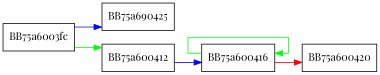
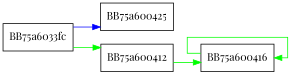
node "BB75a690425": label "BB75a690425" -> "BB75a600425"
node "BB75a6003fc": label "BB75a6003fc" -> "BB75a6033fc"
node "BB75a600420": removed
edge "BB75a600412" -> "BB75a600416": color blue -> green
